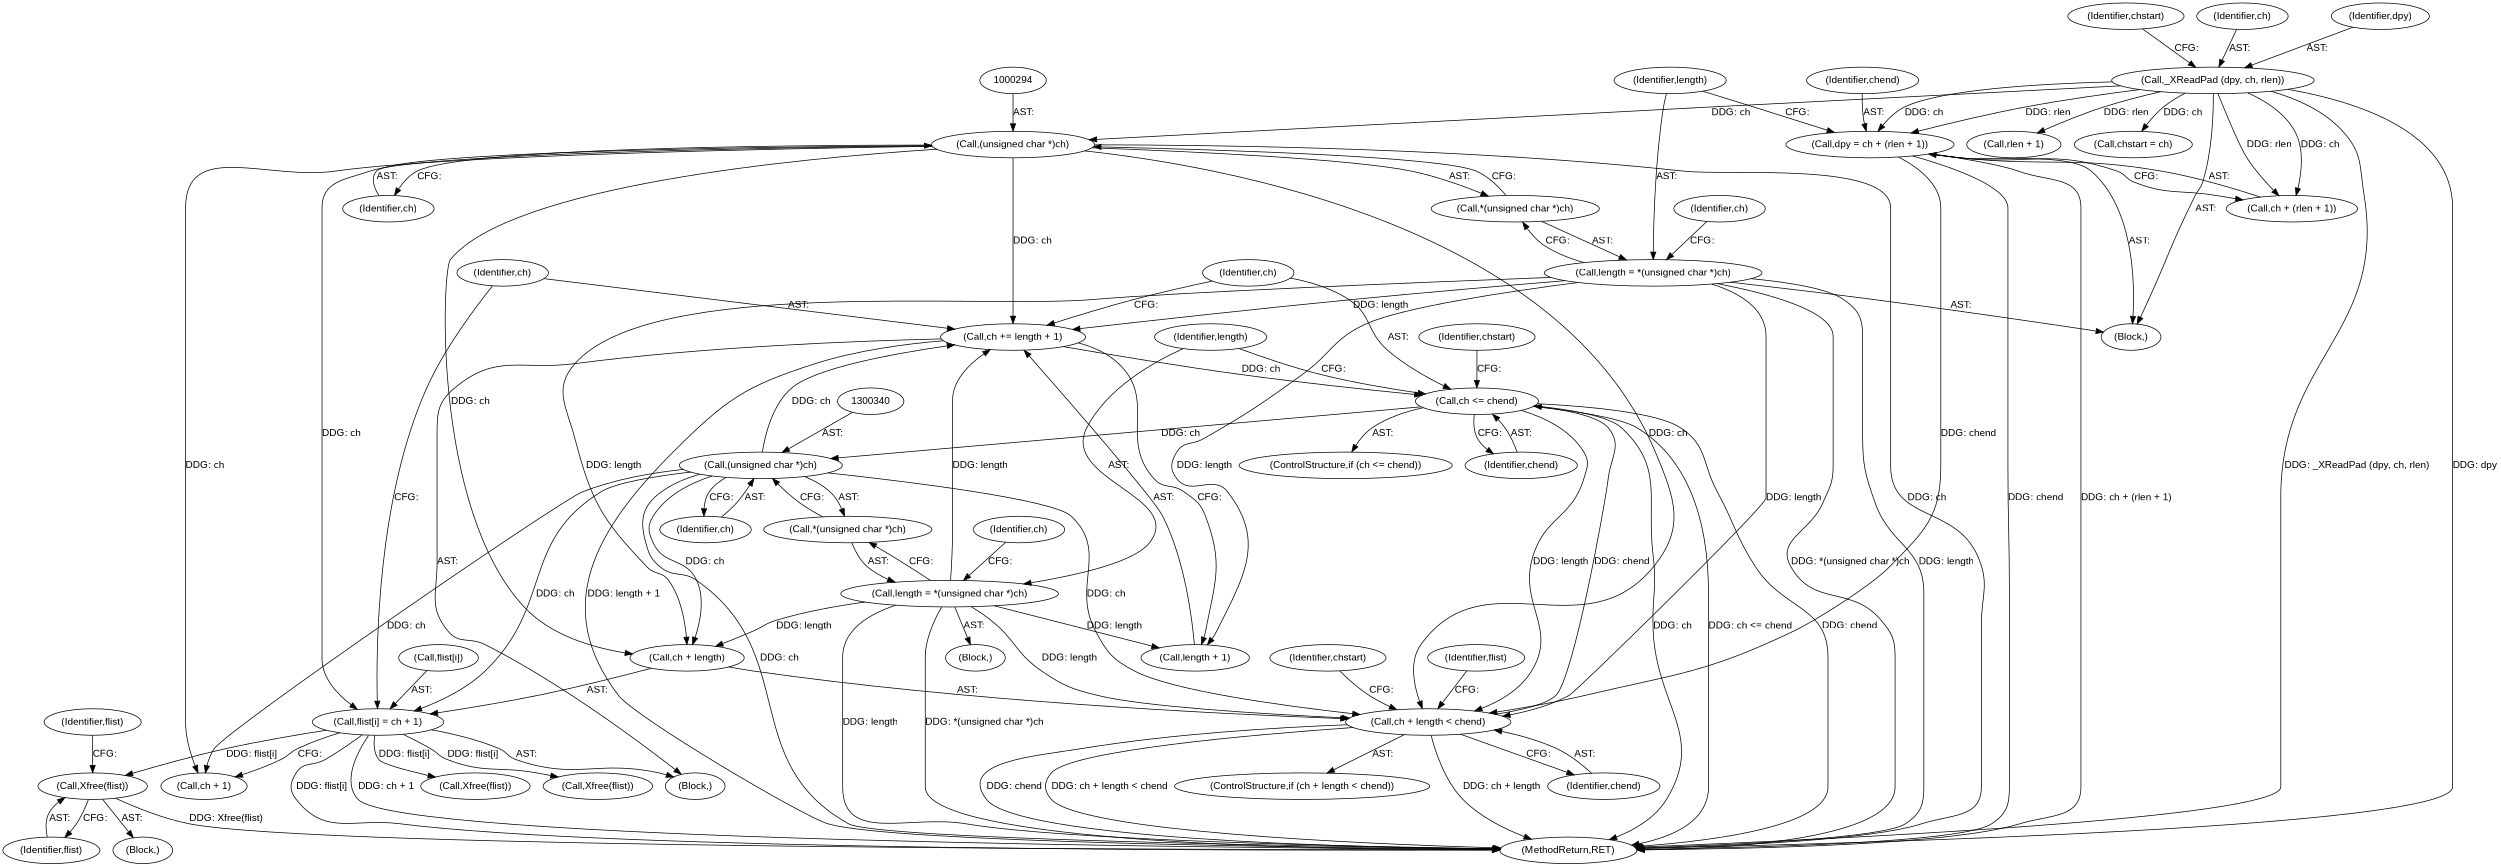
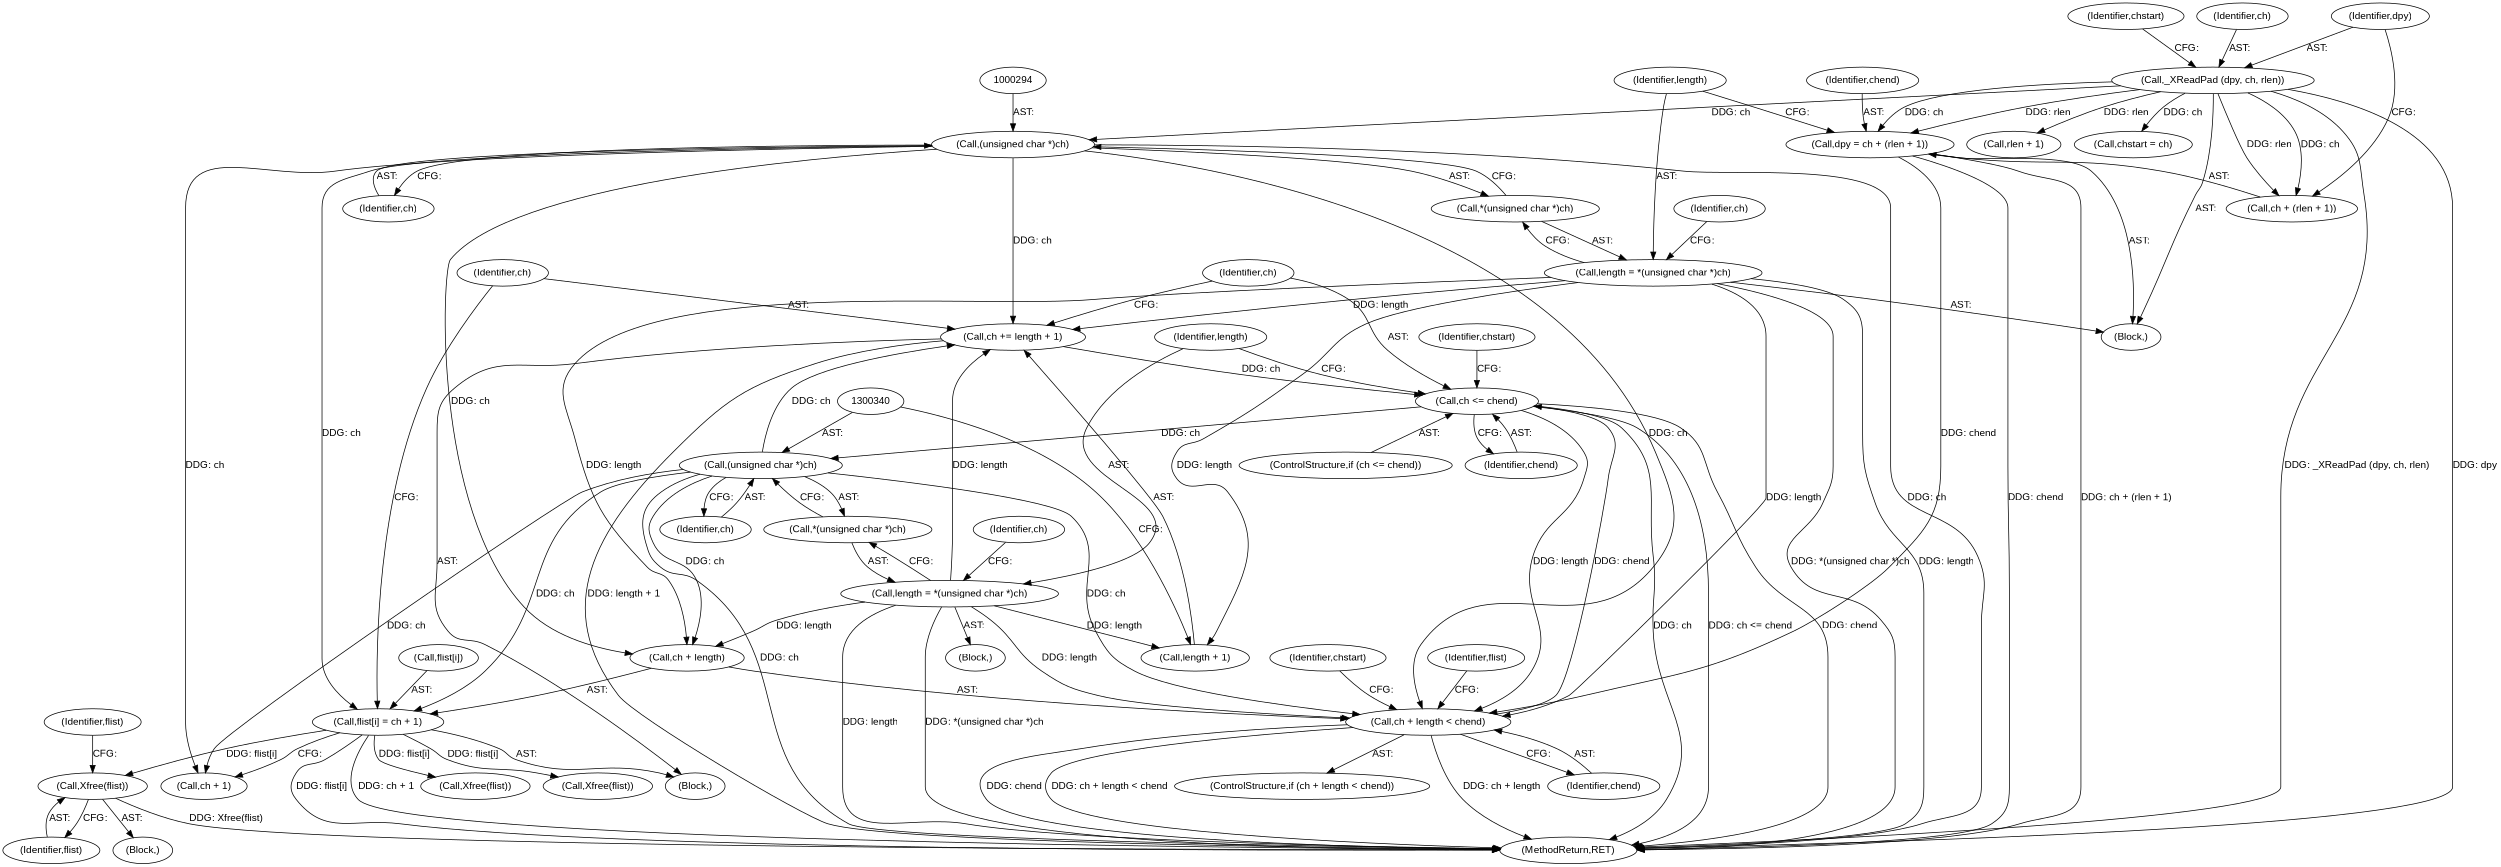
edge "(Call,dpy = ch + (rlen + 1))" -> "(Call,ch + (rlen + 1))": now "(Identifier,dpy)" -> "(Call,ch + (rlen + 1))"
edge "(Call,ch <= chend)" -> "(ControlStructure,if (ch <= chend))": reversed
edge "(Call,ch += length + 1)" -> "(Call,length + 1)": now "1300340" -> "(Call,length + 1)"
